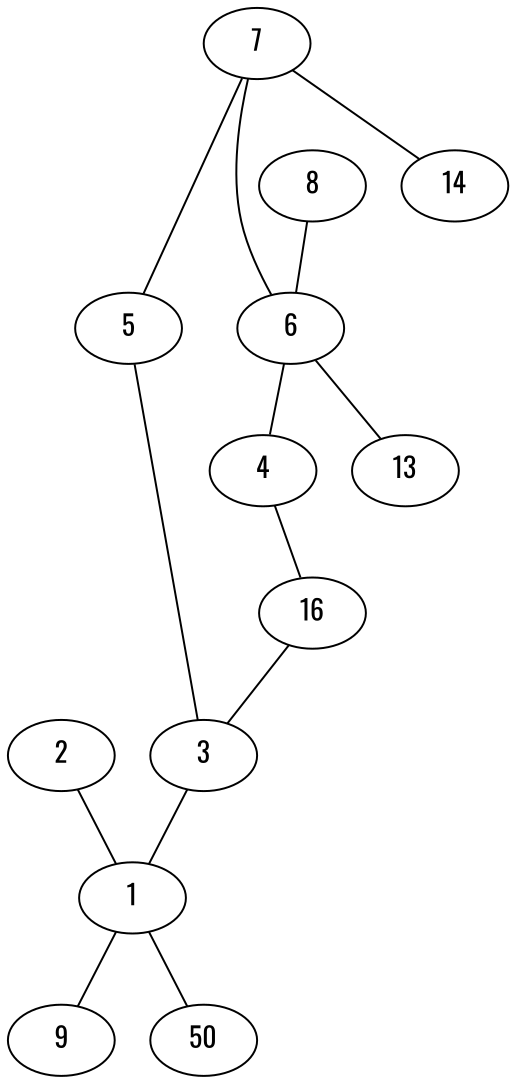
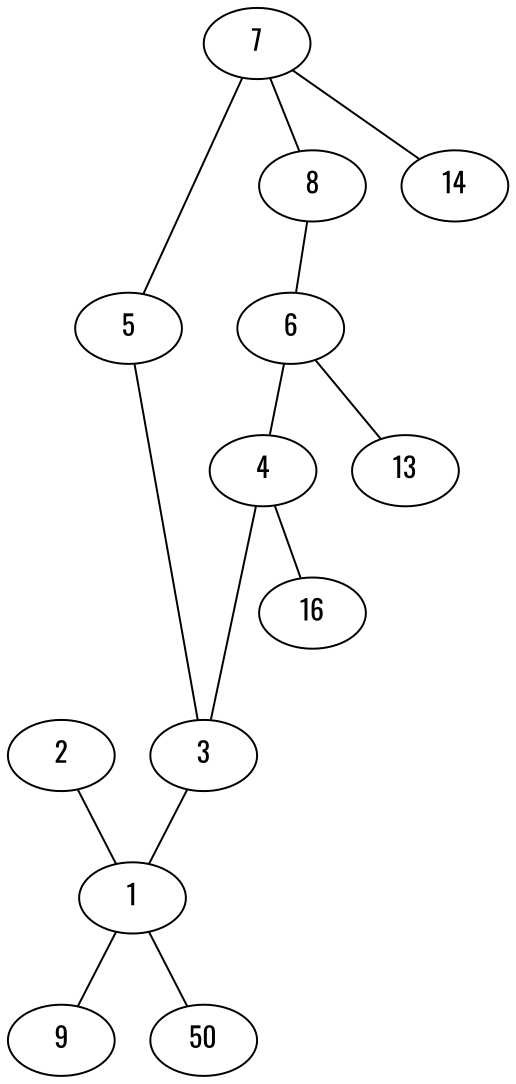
edge "7" -- "6": now "7" -- "8"
edge "16" -- "3": now "4" -- "3"
